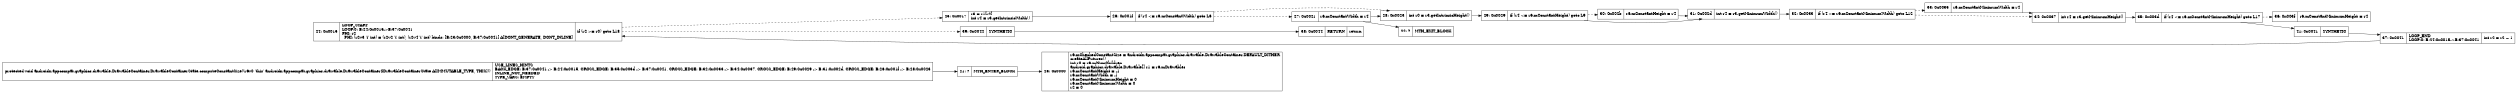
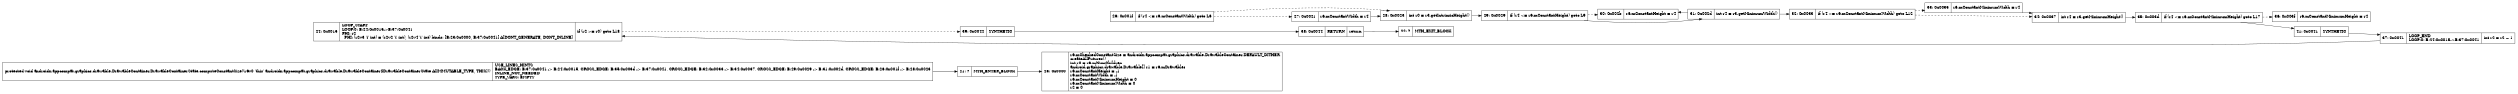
edge "30: 0x002b" -> "31: 0x002d": reversed
node "25: 0x0017": removed
edge "27: 0x0021" -> "22: ?": now "38: 0x0044" -> "22: ?"
